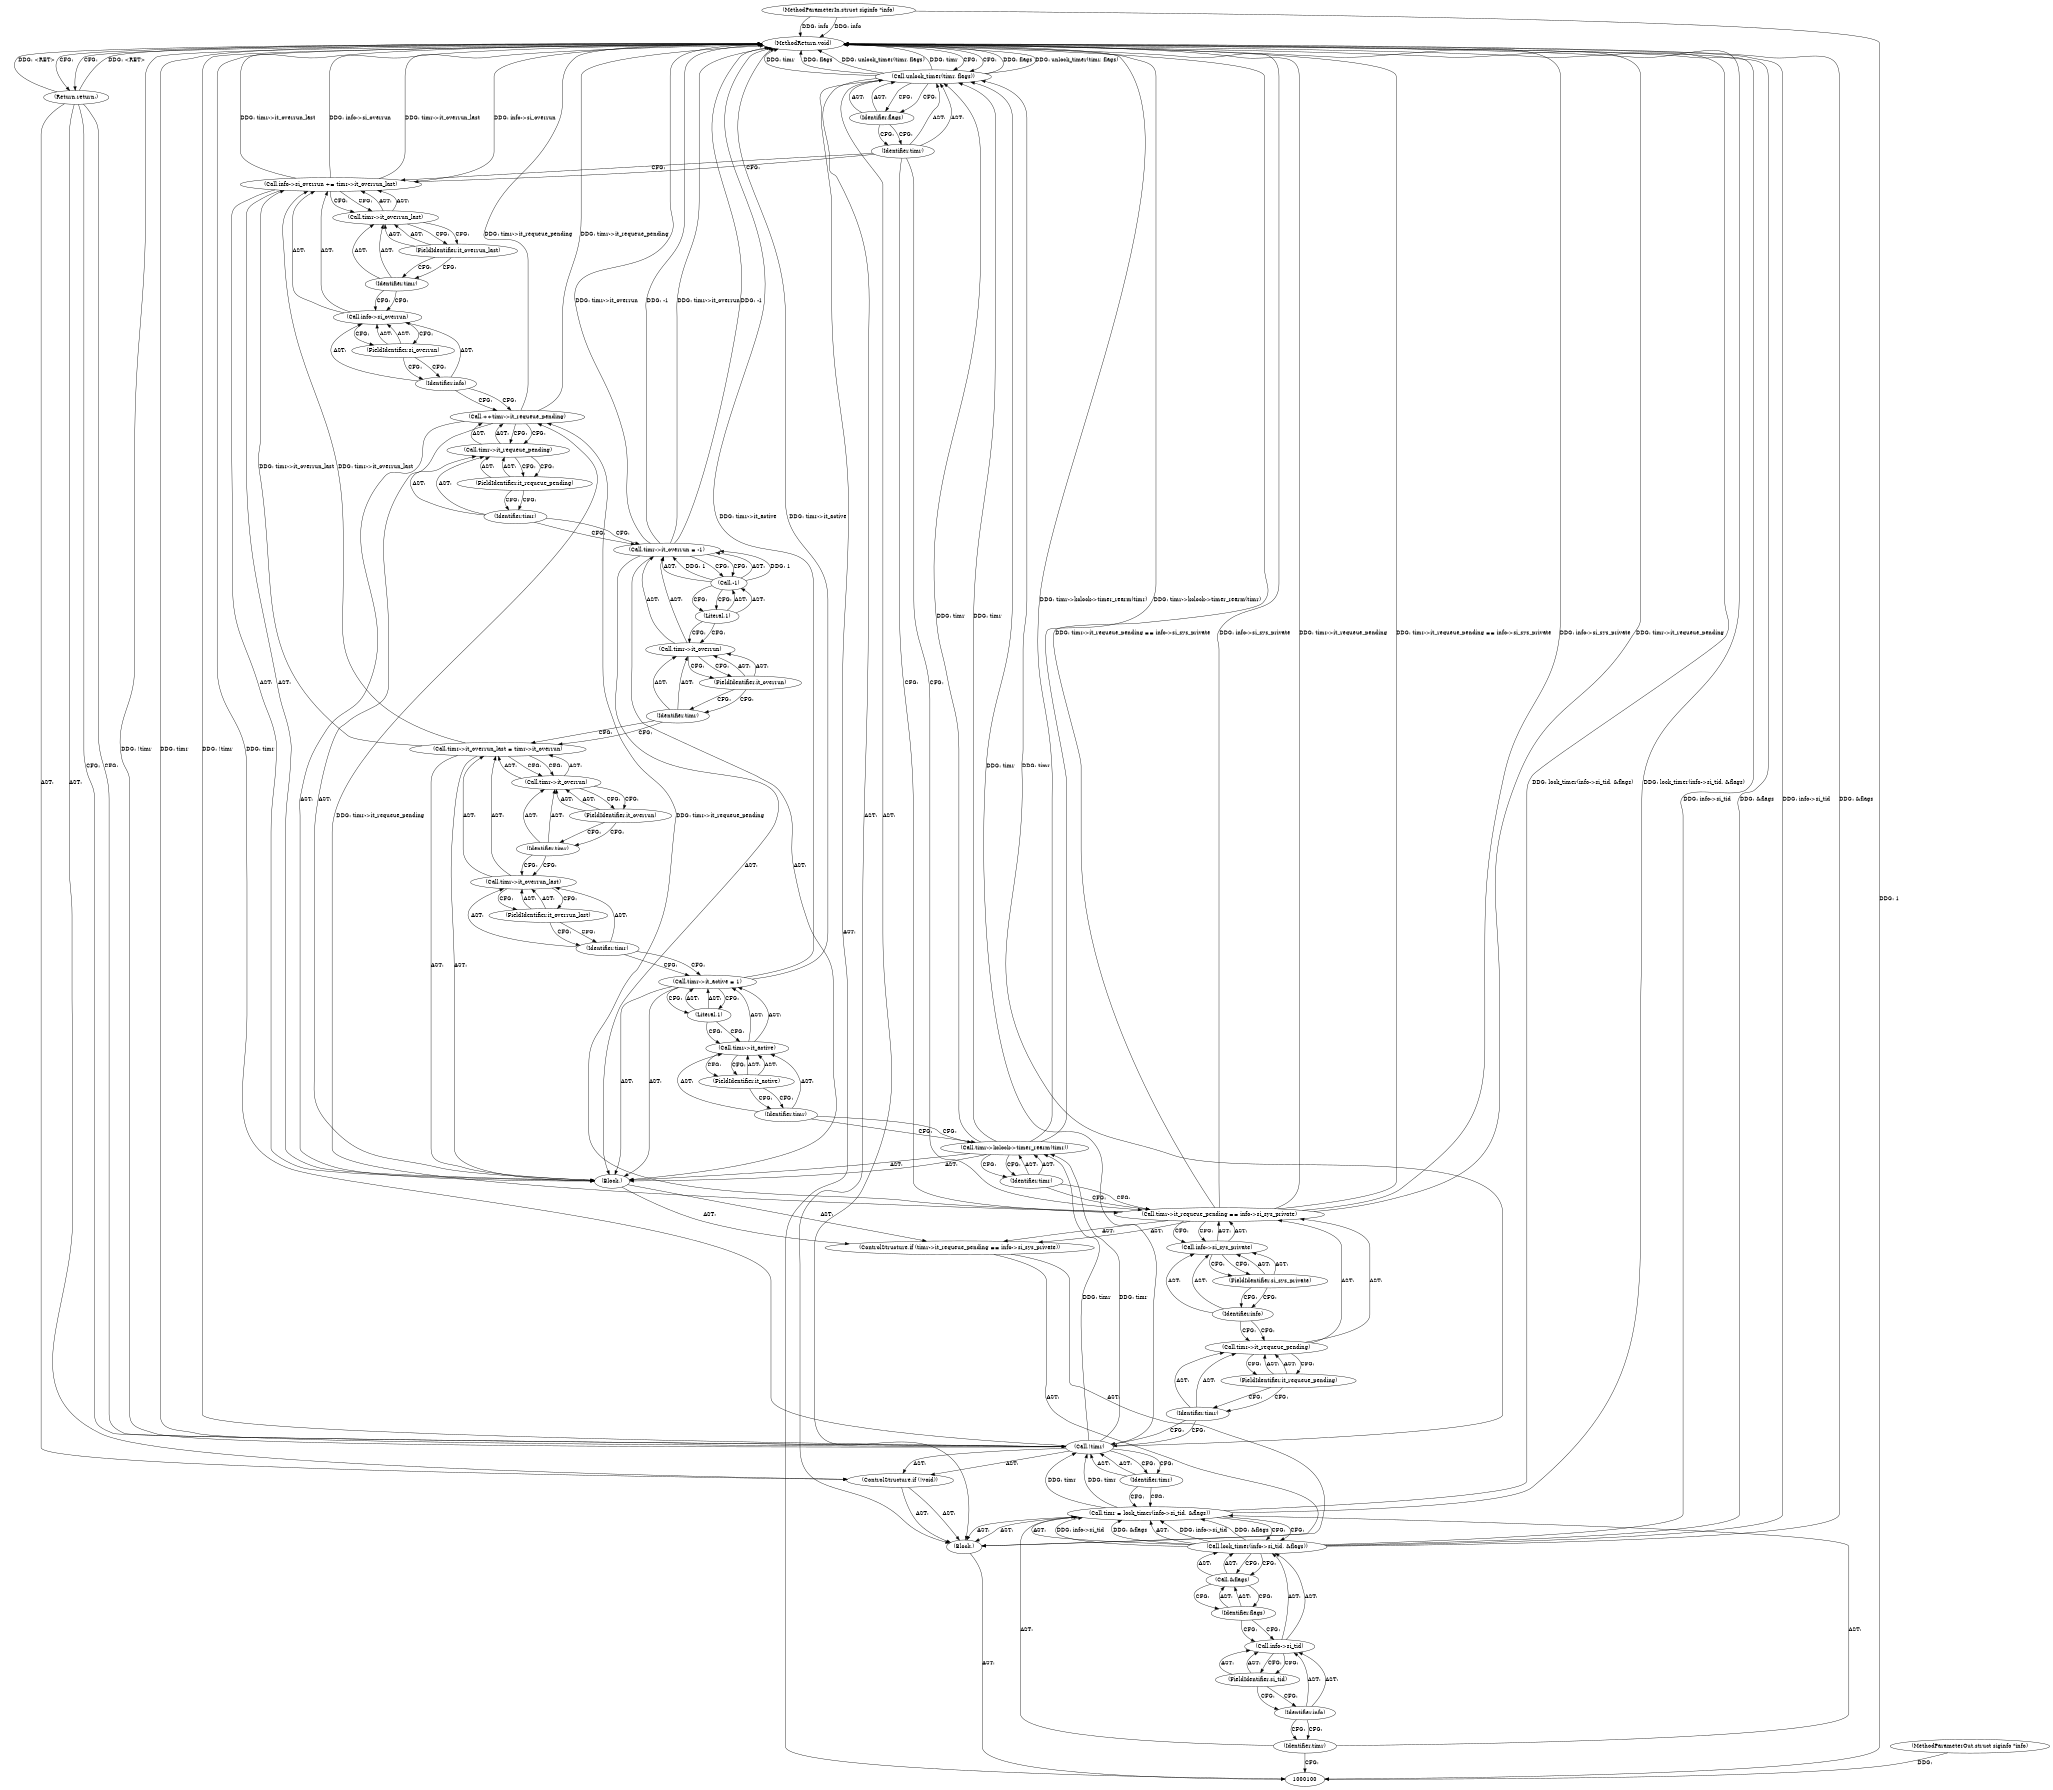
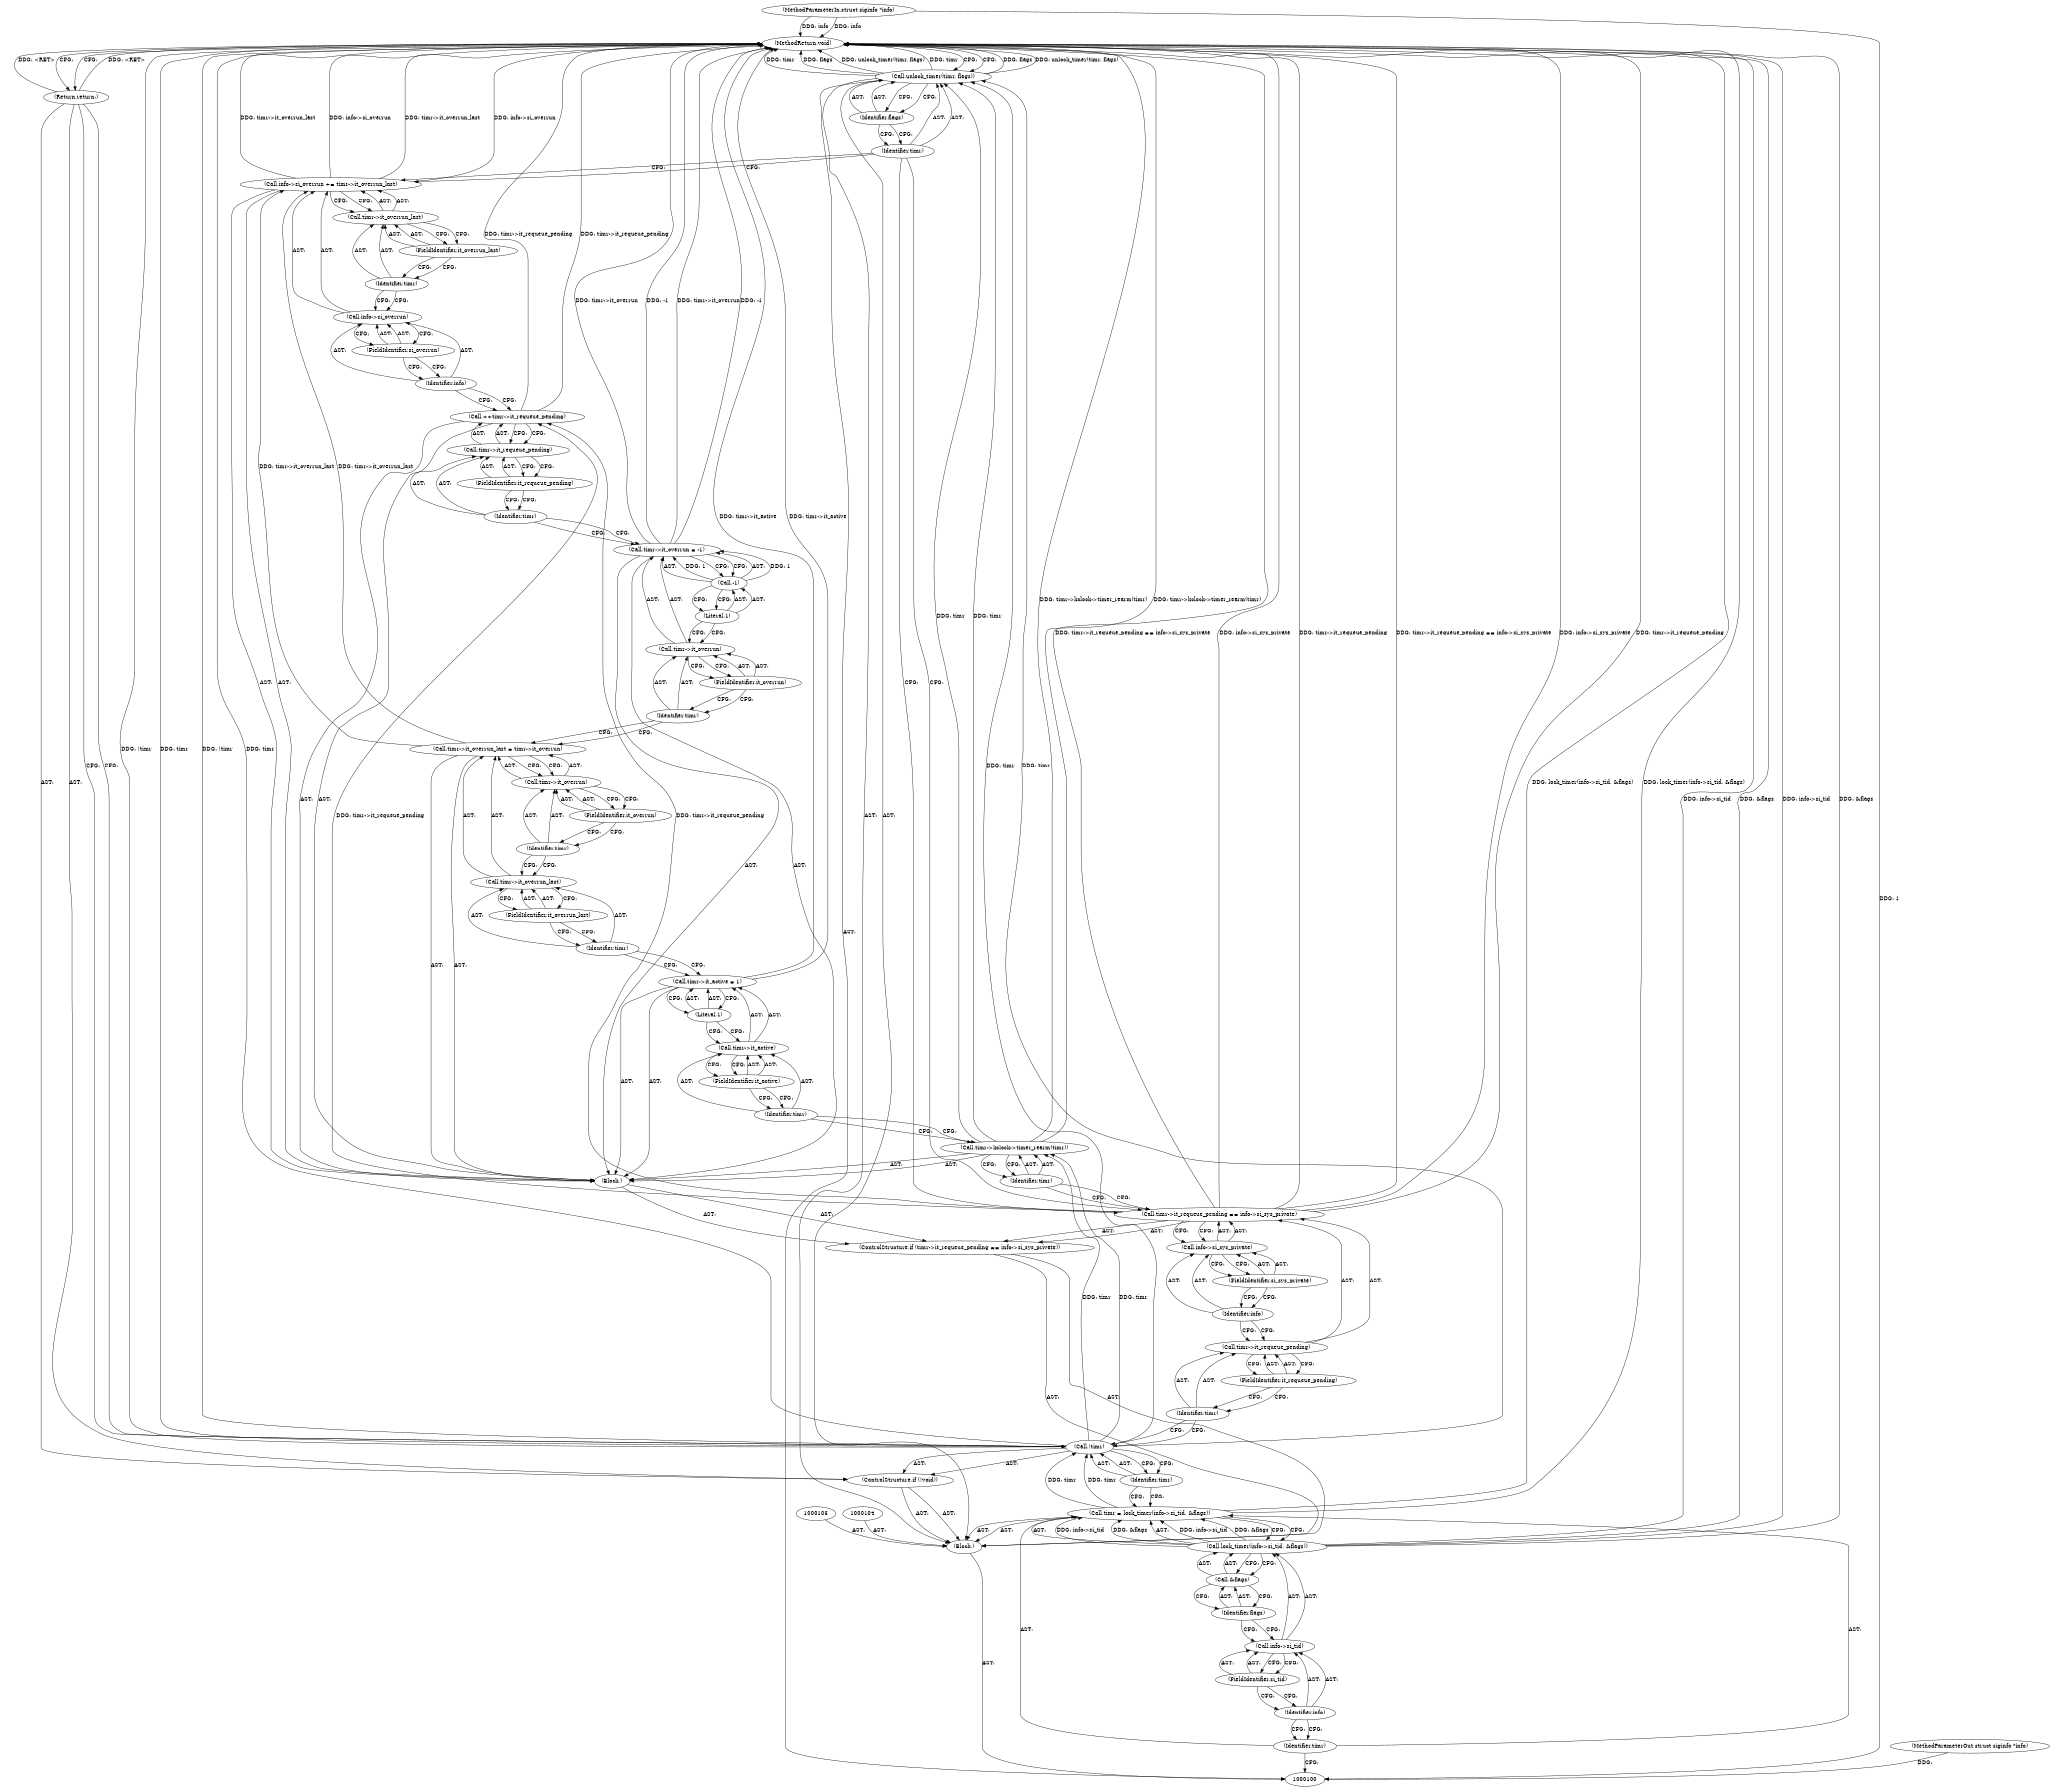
node "1000103": added
node "1000104": added
